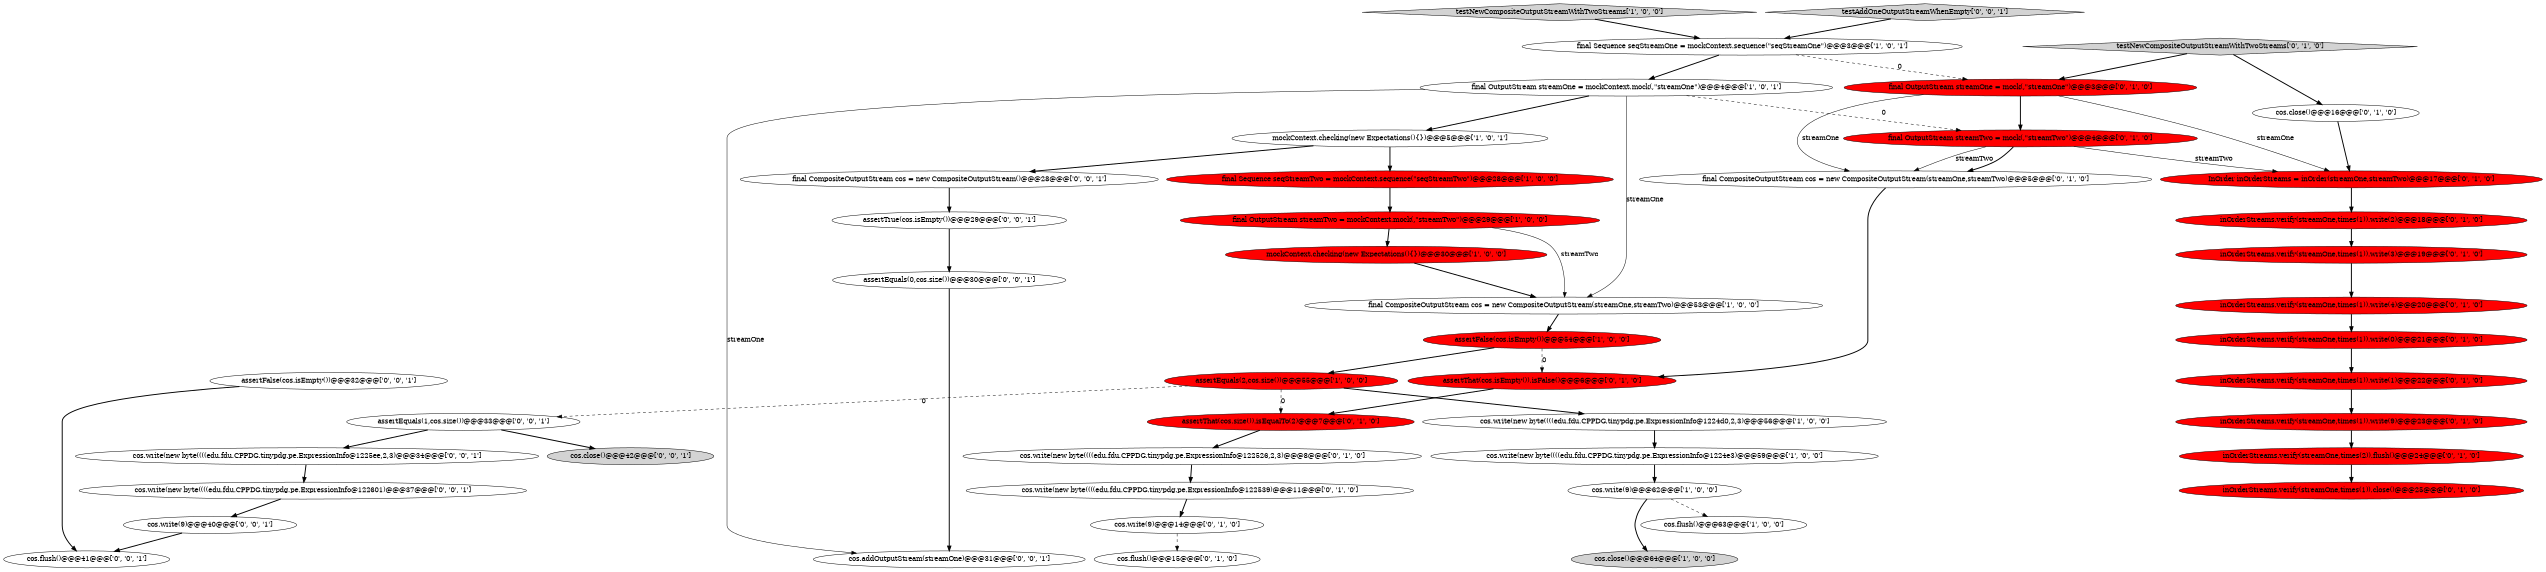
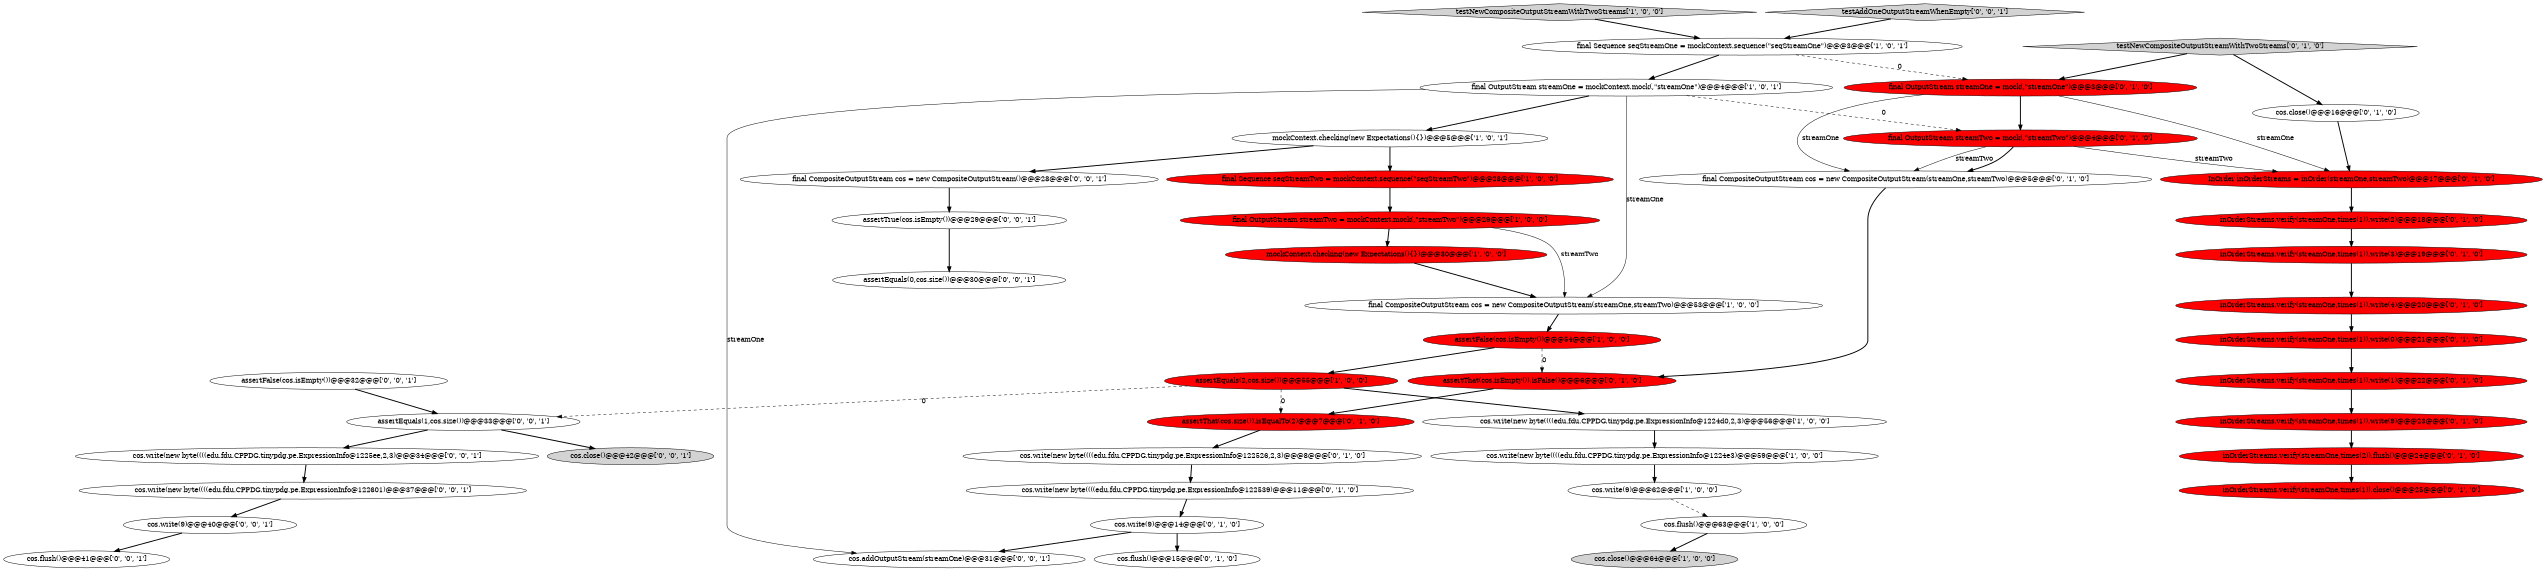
edge "assertFalse(cos.isEmpty())@@@32@@@['0', '0', '1']" -> "cos.flush()@@@41@@@['0', '0', '1']": now "assertFalse(cos.isEmpty())@@@32@@@['0', '0', '1']" -> "assertEquals(1,cos.size())@@@33@@@['0', '0', '1']"
edge "assertEquals(0,cos.size())@@@30@@@['0', '0', '1']" -> "cos.addOutputStream(streamOne)@@@31@@@['0', '0', '1']": now "cos.write(9)@@@14@@@['0', '1', '0']" -> "cos.addOutputStream(streamOne)@@@31@@@['0', '0', '1']"
edge "cos.write(9)@@@62@@@['1', '0', '0']" -> "cos.close()@@@64@@@['1', '0', '0']": now "cos.flush()@@@63@@@['1', '0', '0']" -> "cos.close()@@@64@@@['1', '0', '0']"
edge "cos.write(9)@@@14@@@['0', '1', '0']" -> "cos.flush()@@@15@@@['0', '1', '0']": style dashed -> bold
